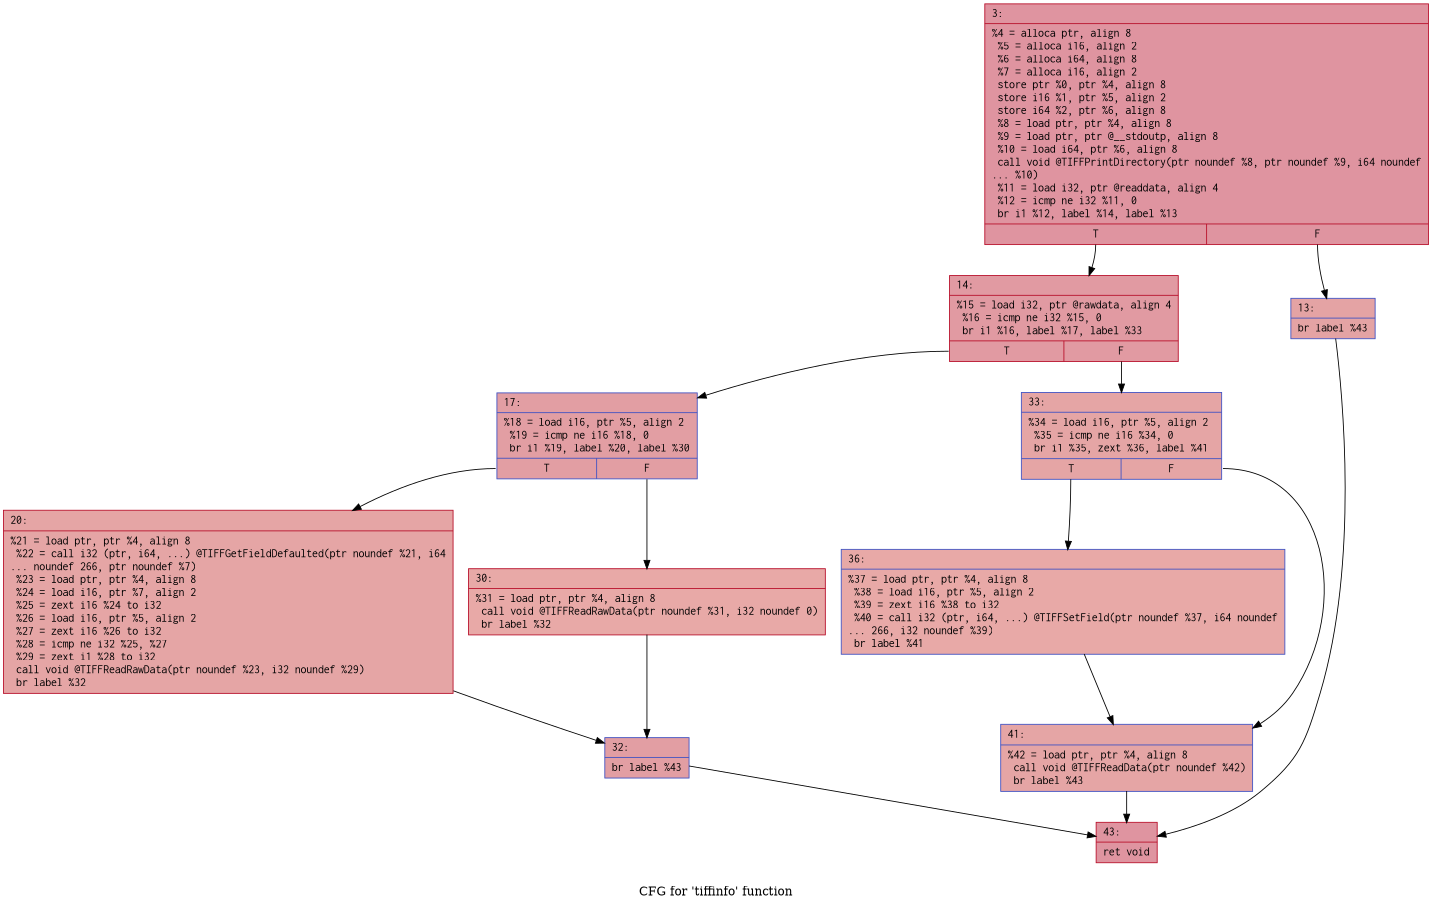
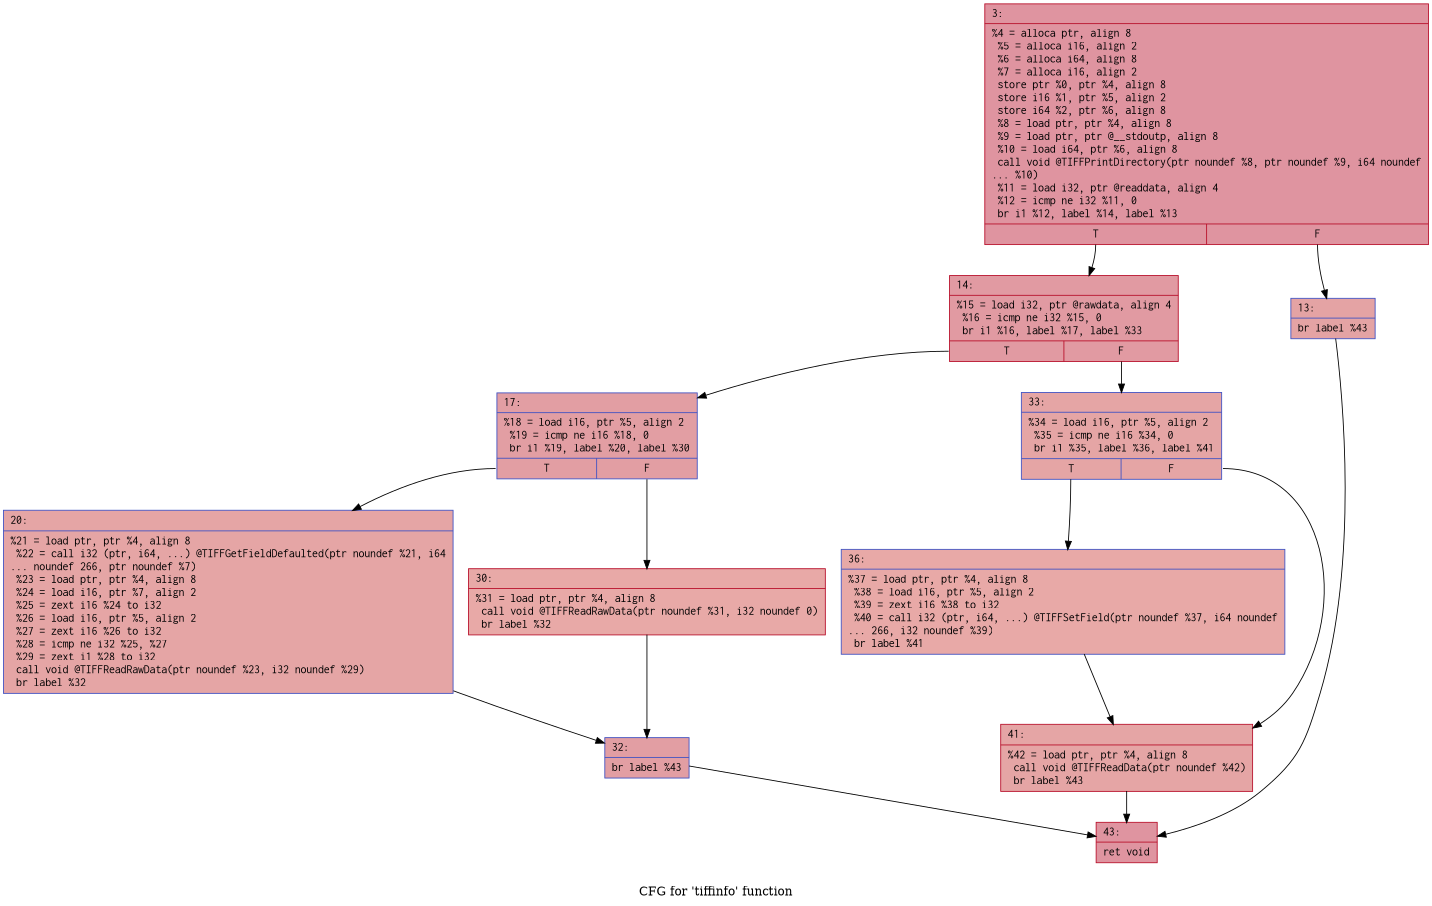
node "33:": text "br i1 %35, zext %36, label %41" -> "br i1 %35, label %36, label %41"
node "20:": color #b70d28ff -> #3d50c3ff
node "41:": color #3d50c3ff -> #b70d28ff
